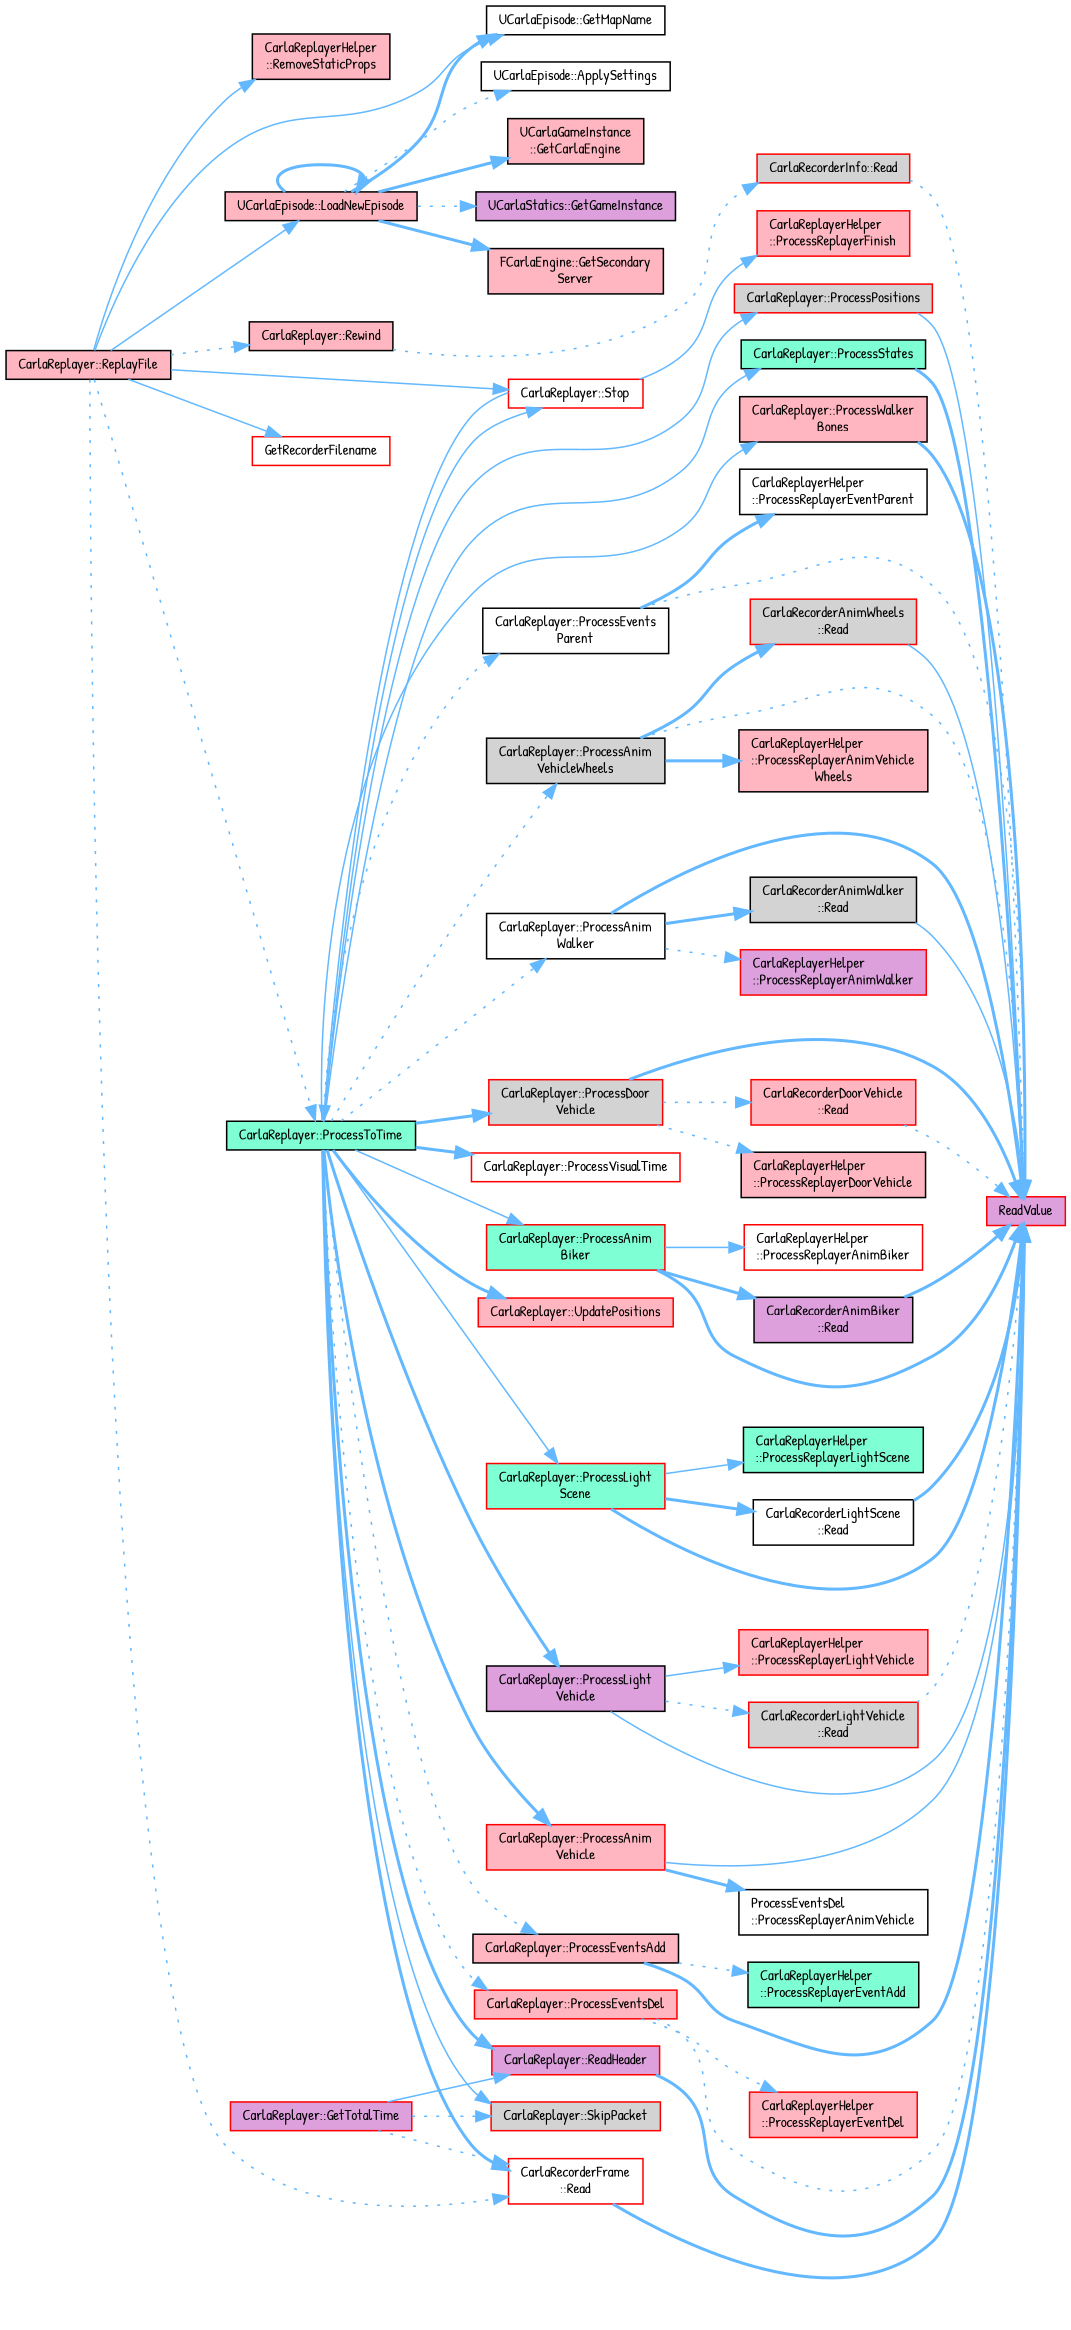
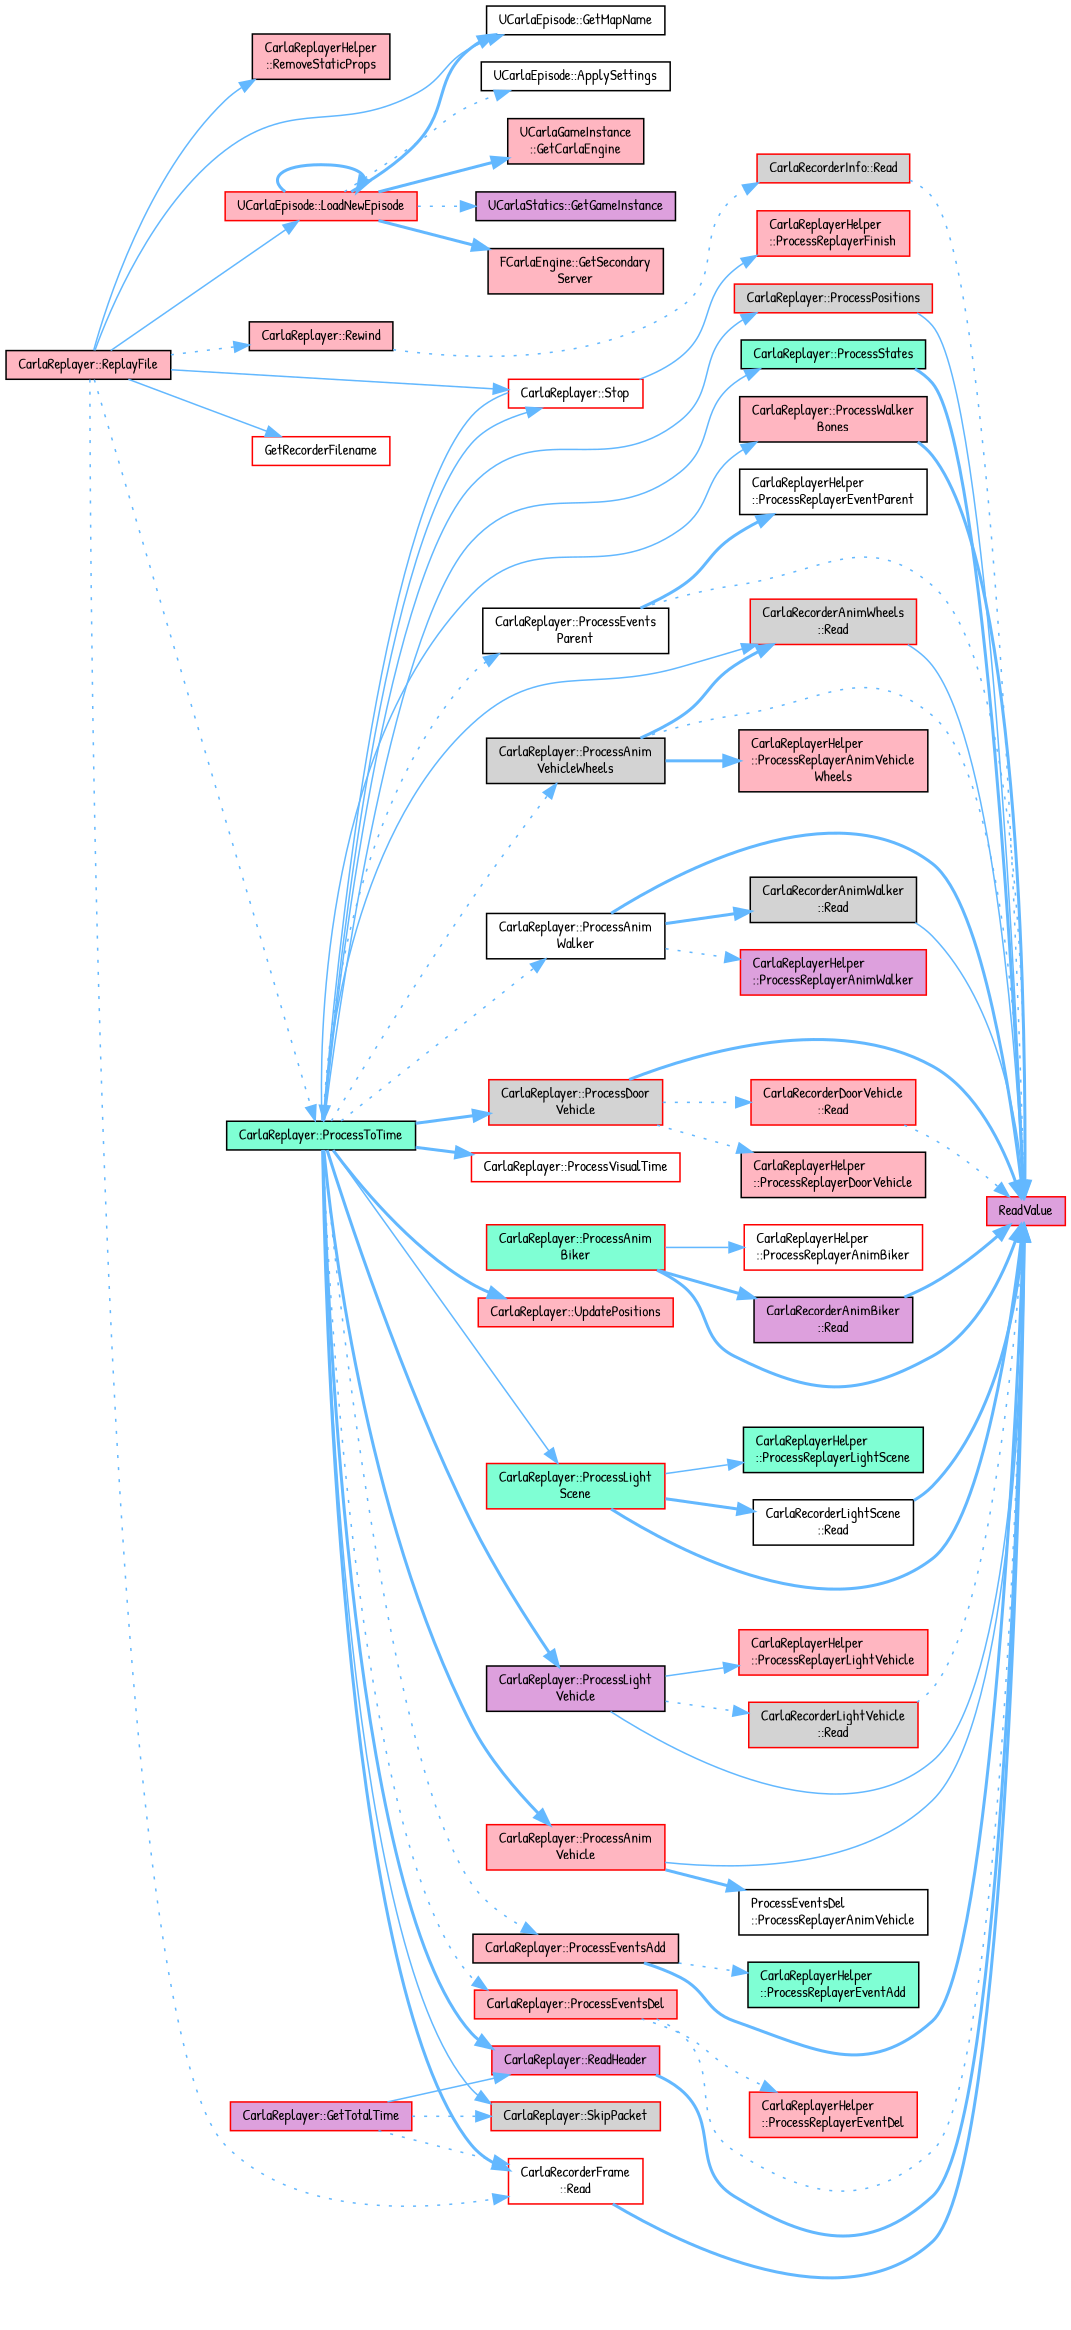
node "UCarlaEpisode::LoadNewEpisode": color black -> red
edge "CarlaReplayer::ProcessToTime" -> "CarlaReplayer::ProcessAnim Biker": now "CarlaReplayer::ProcessToTime" -> "CarlaRecorderAnimWheels ::Read"
